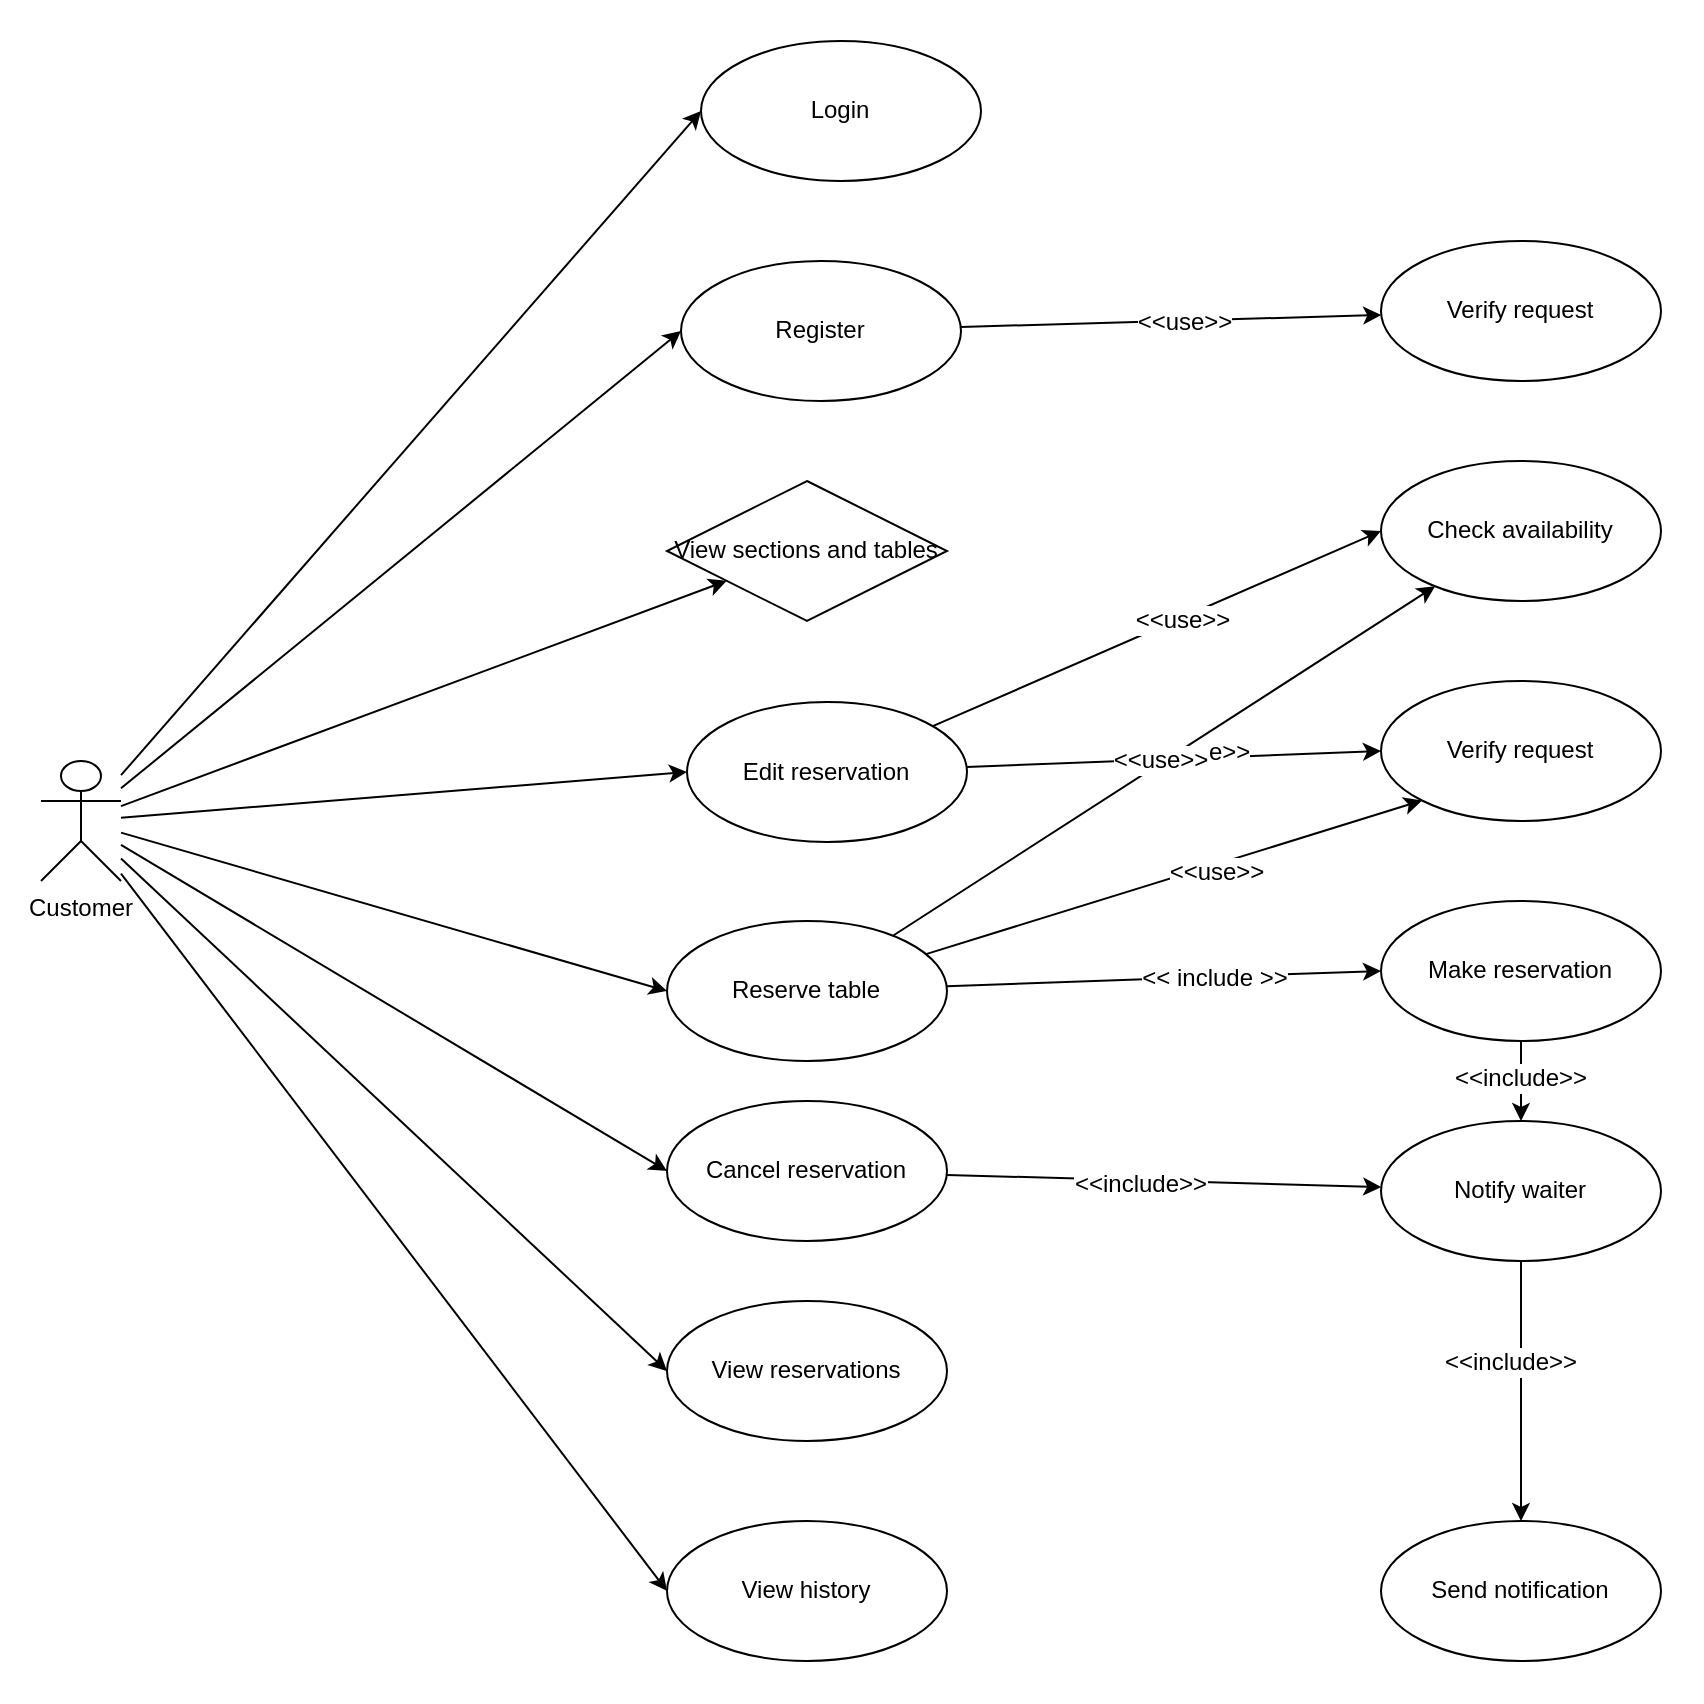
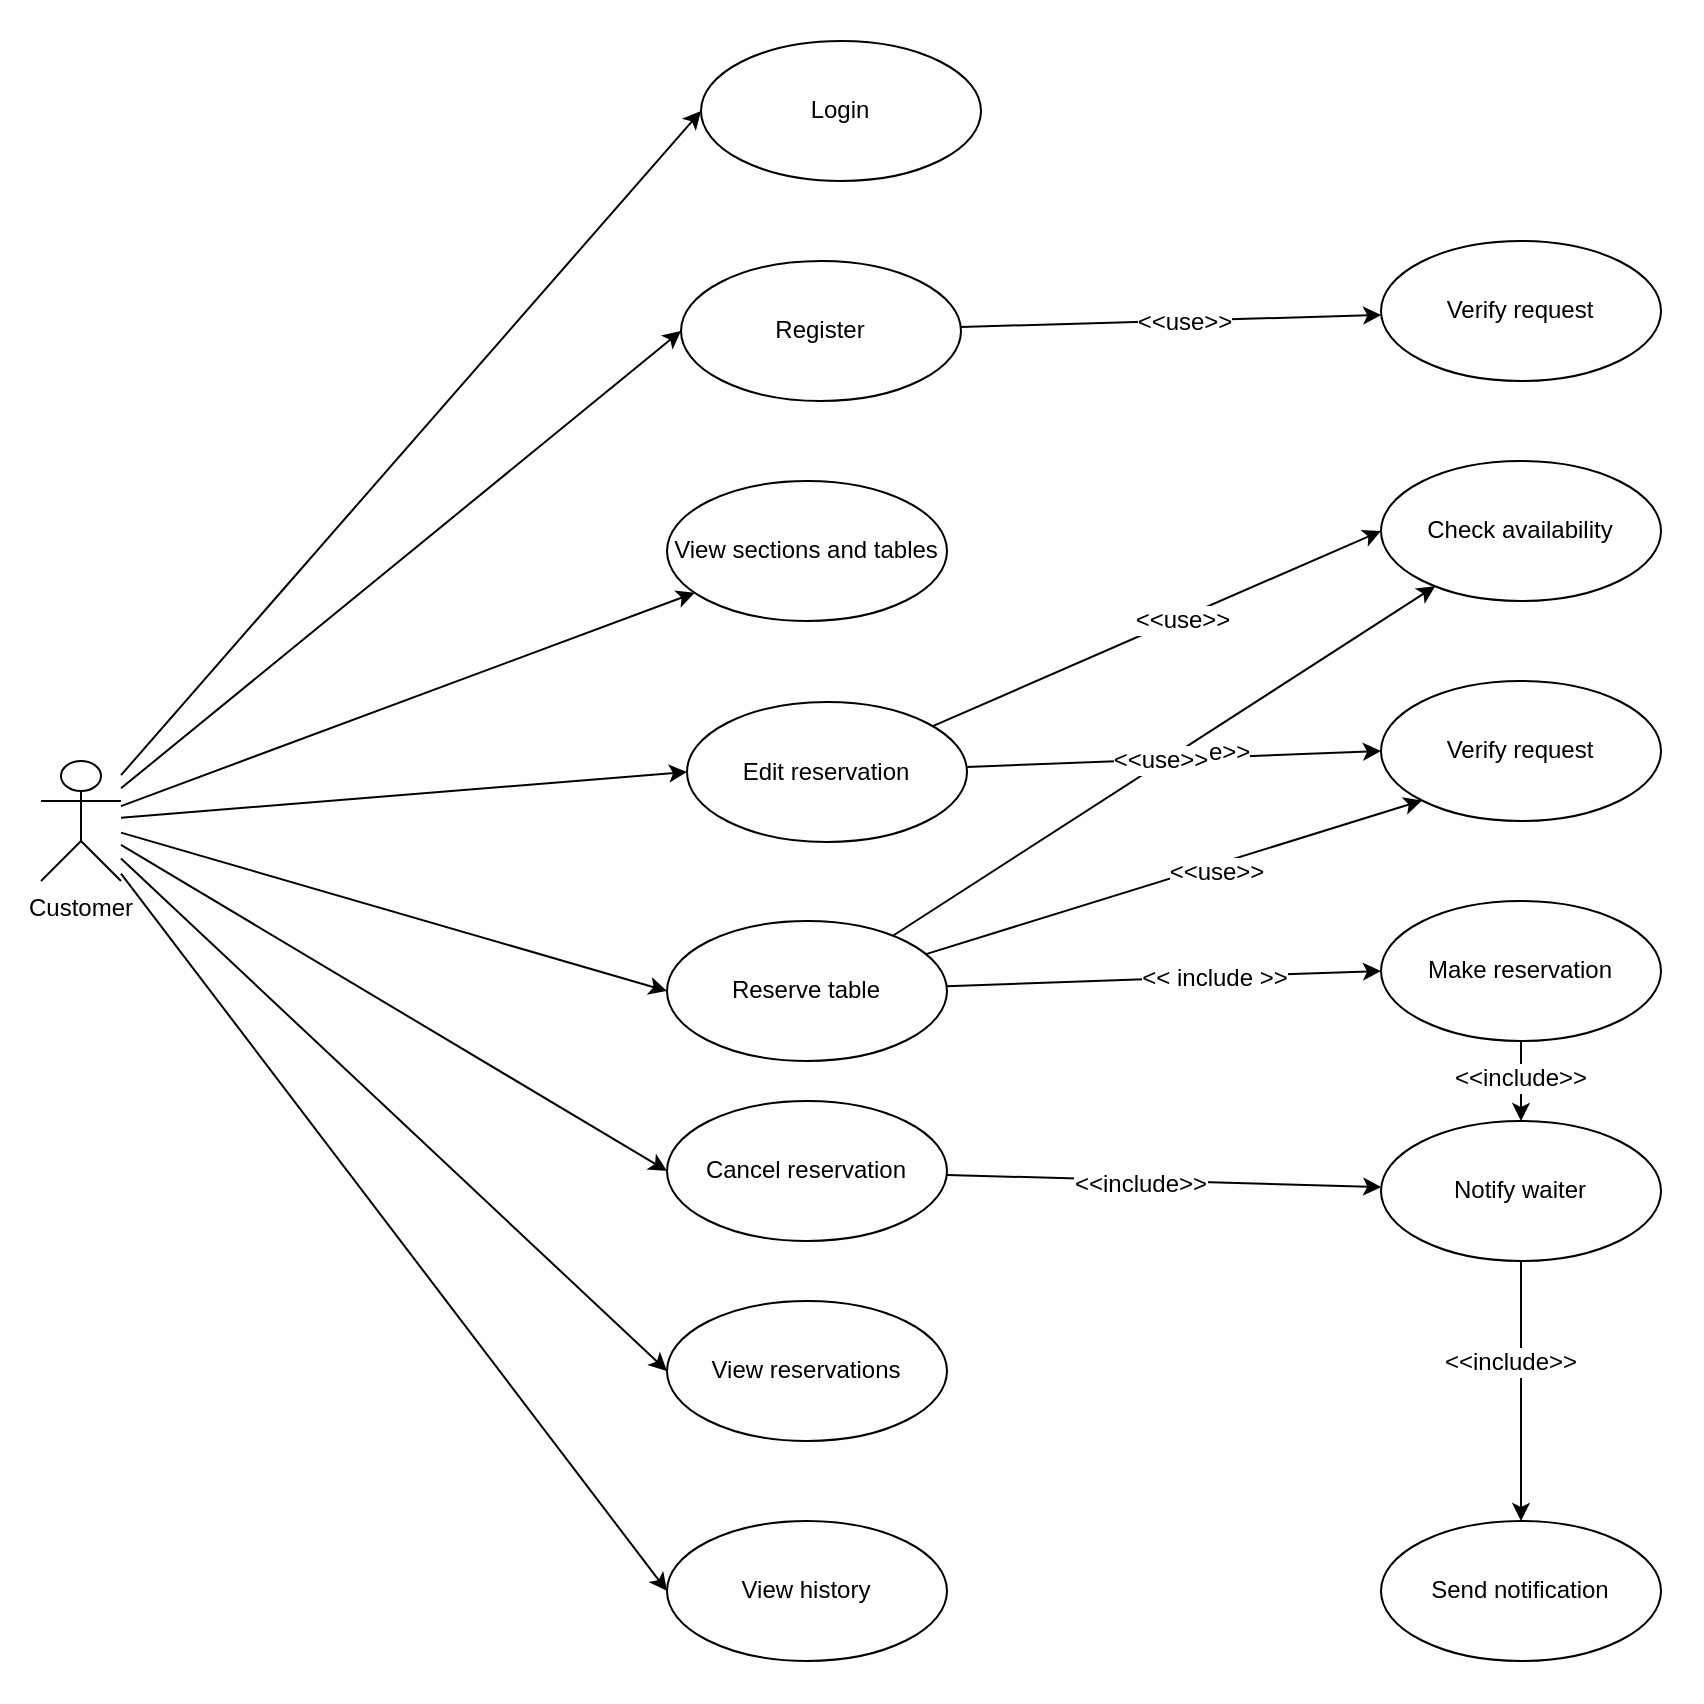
node "View sections and tables": shape diamond -> ellipse
